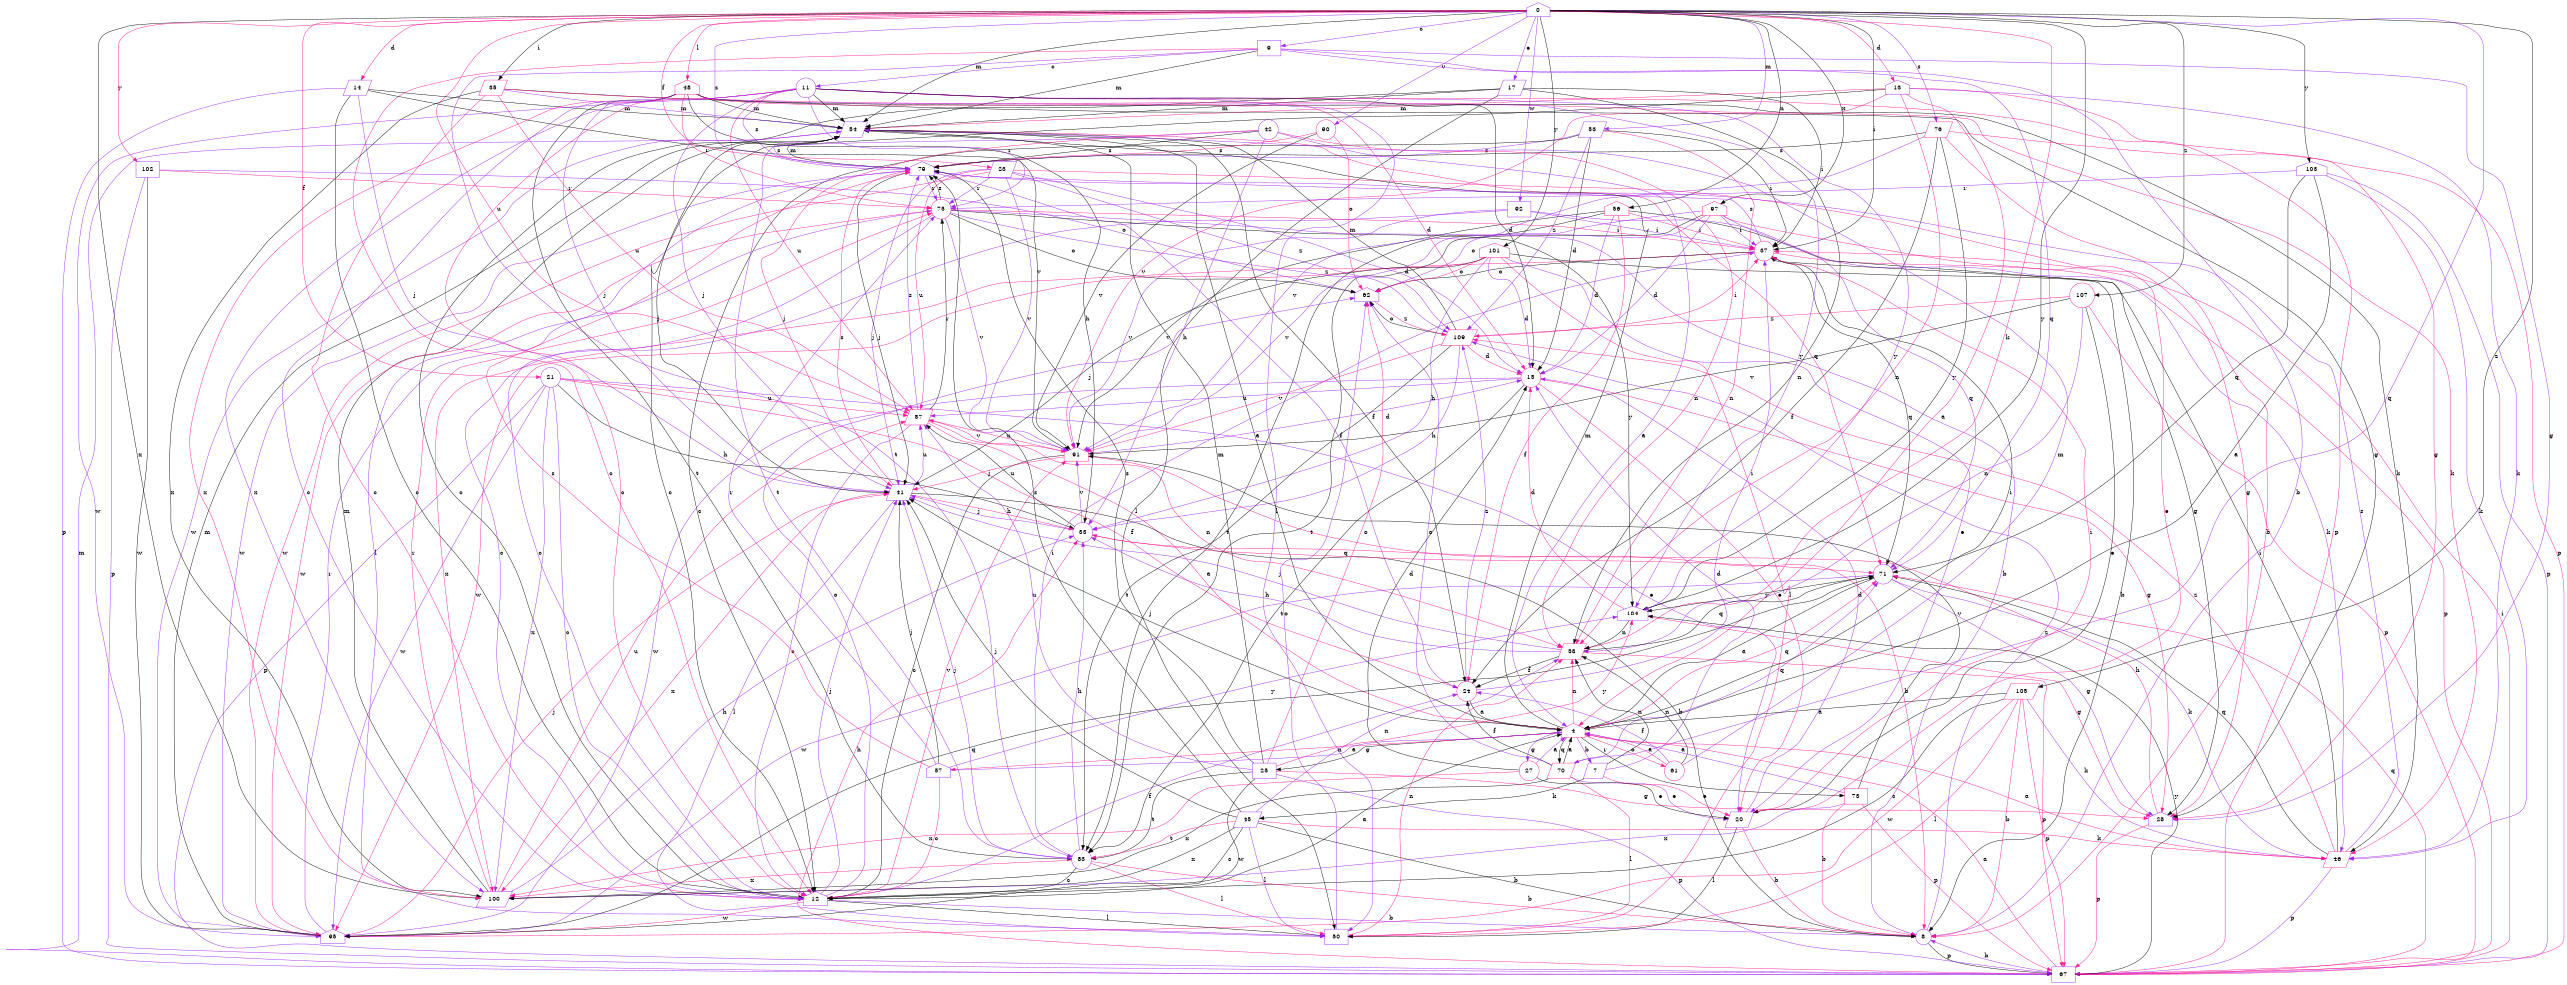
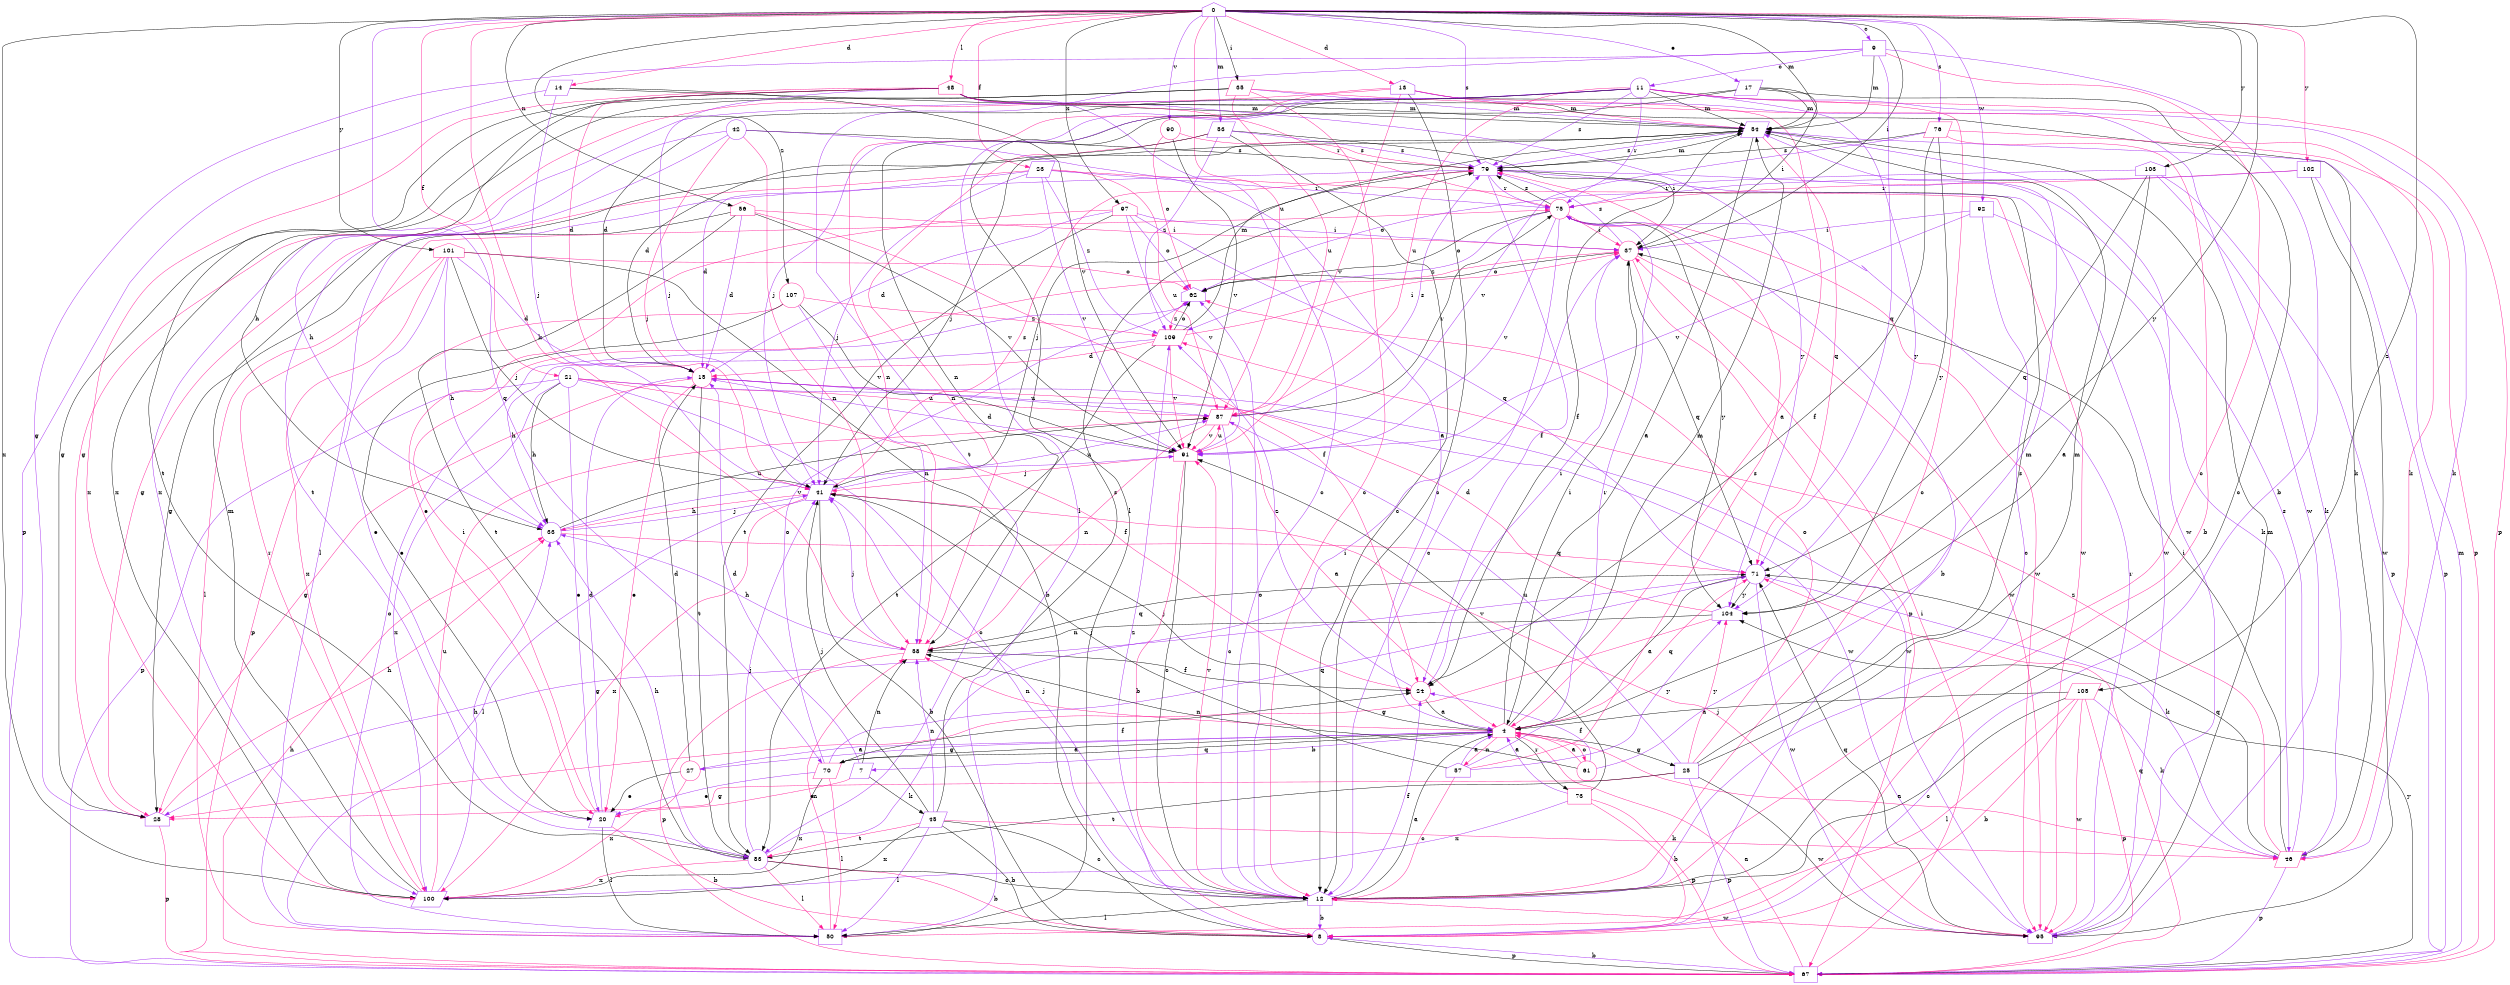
edge "14" -> "12": removed, label "c"
